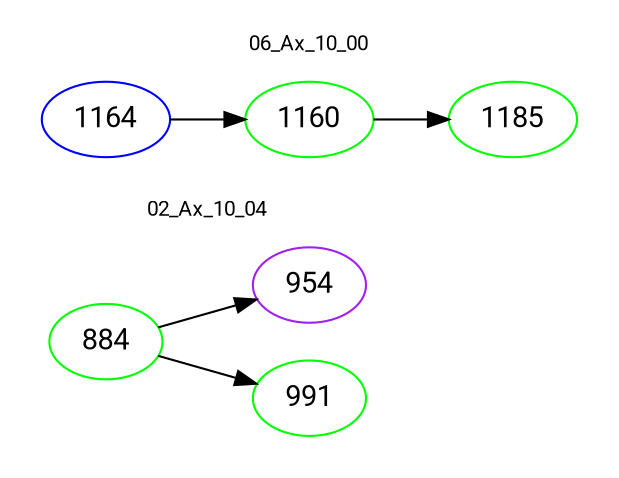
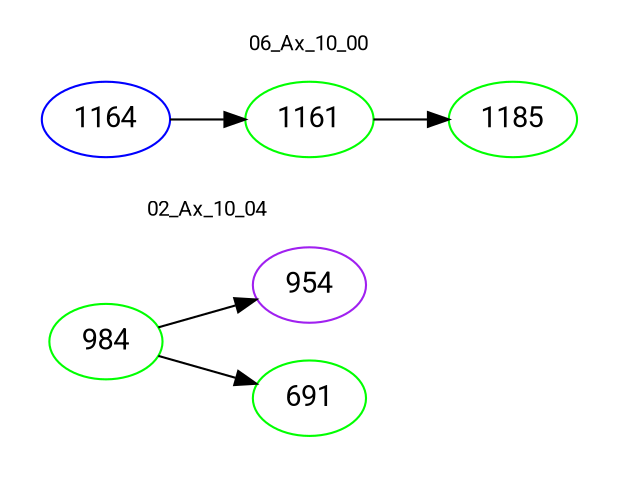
node "1160": label "1160" -> "1161"
node "884": label "884" -> "984"
node "991": label "991" -> "691"
